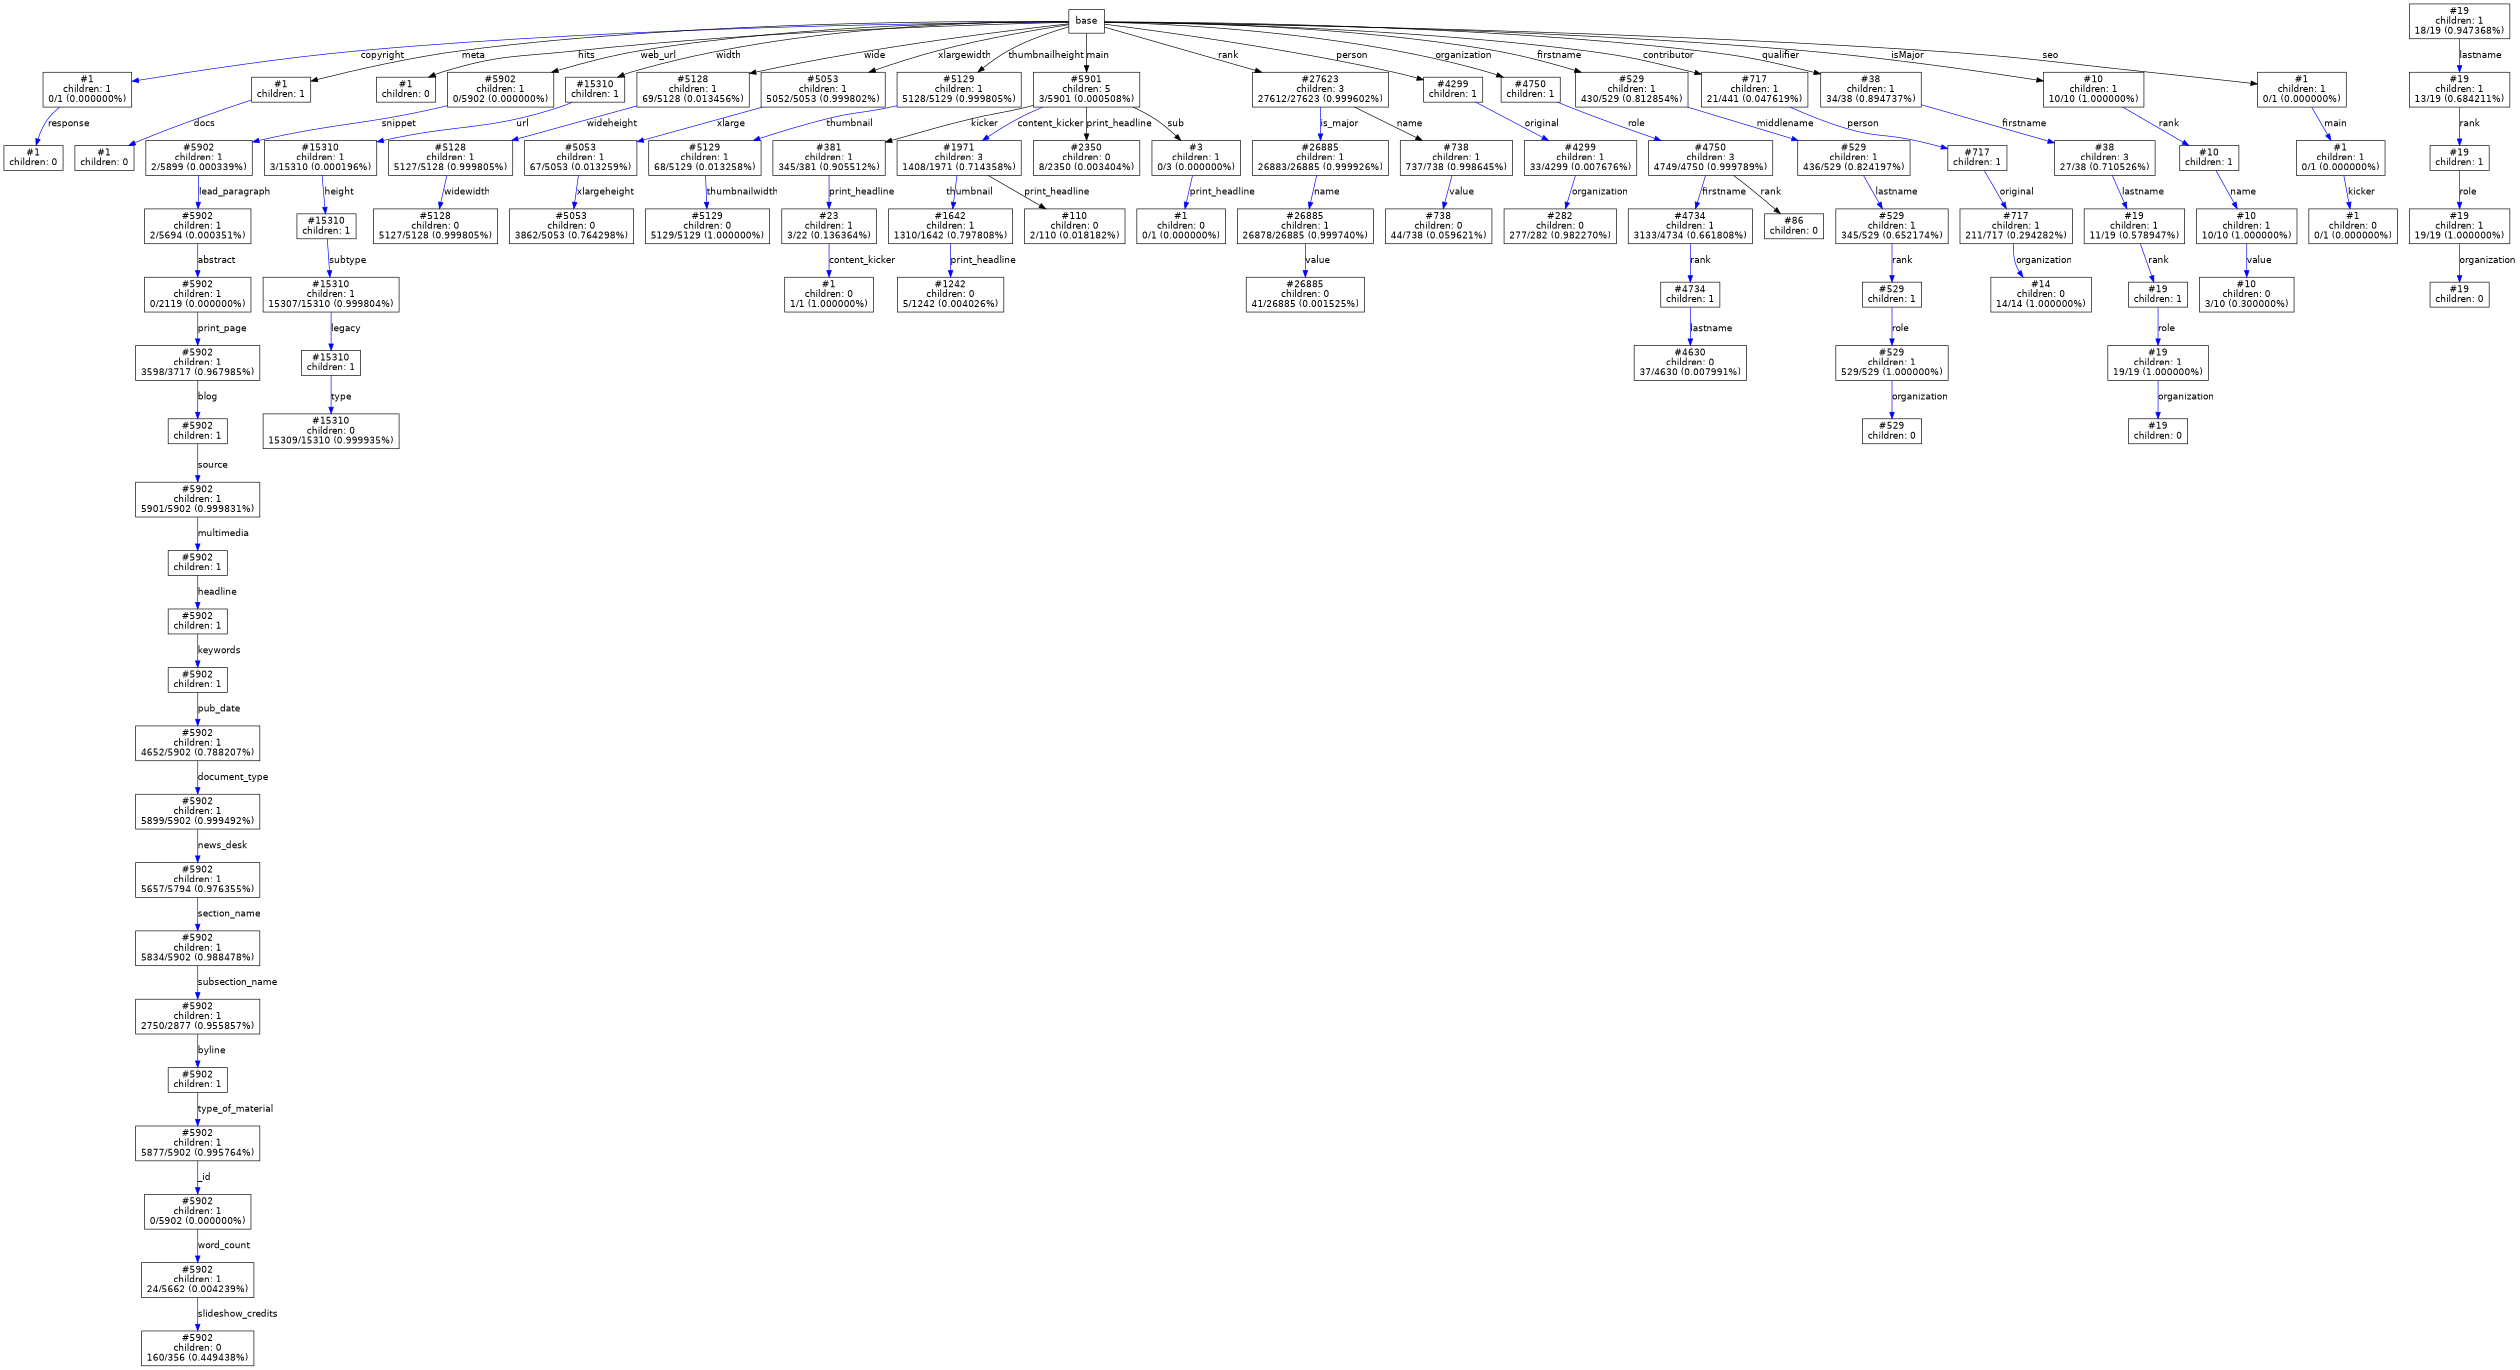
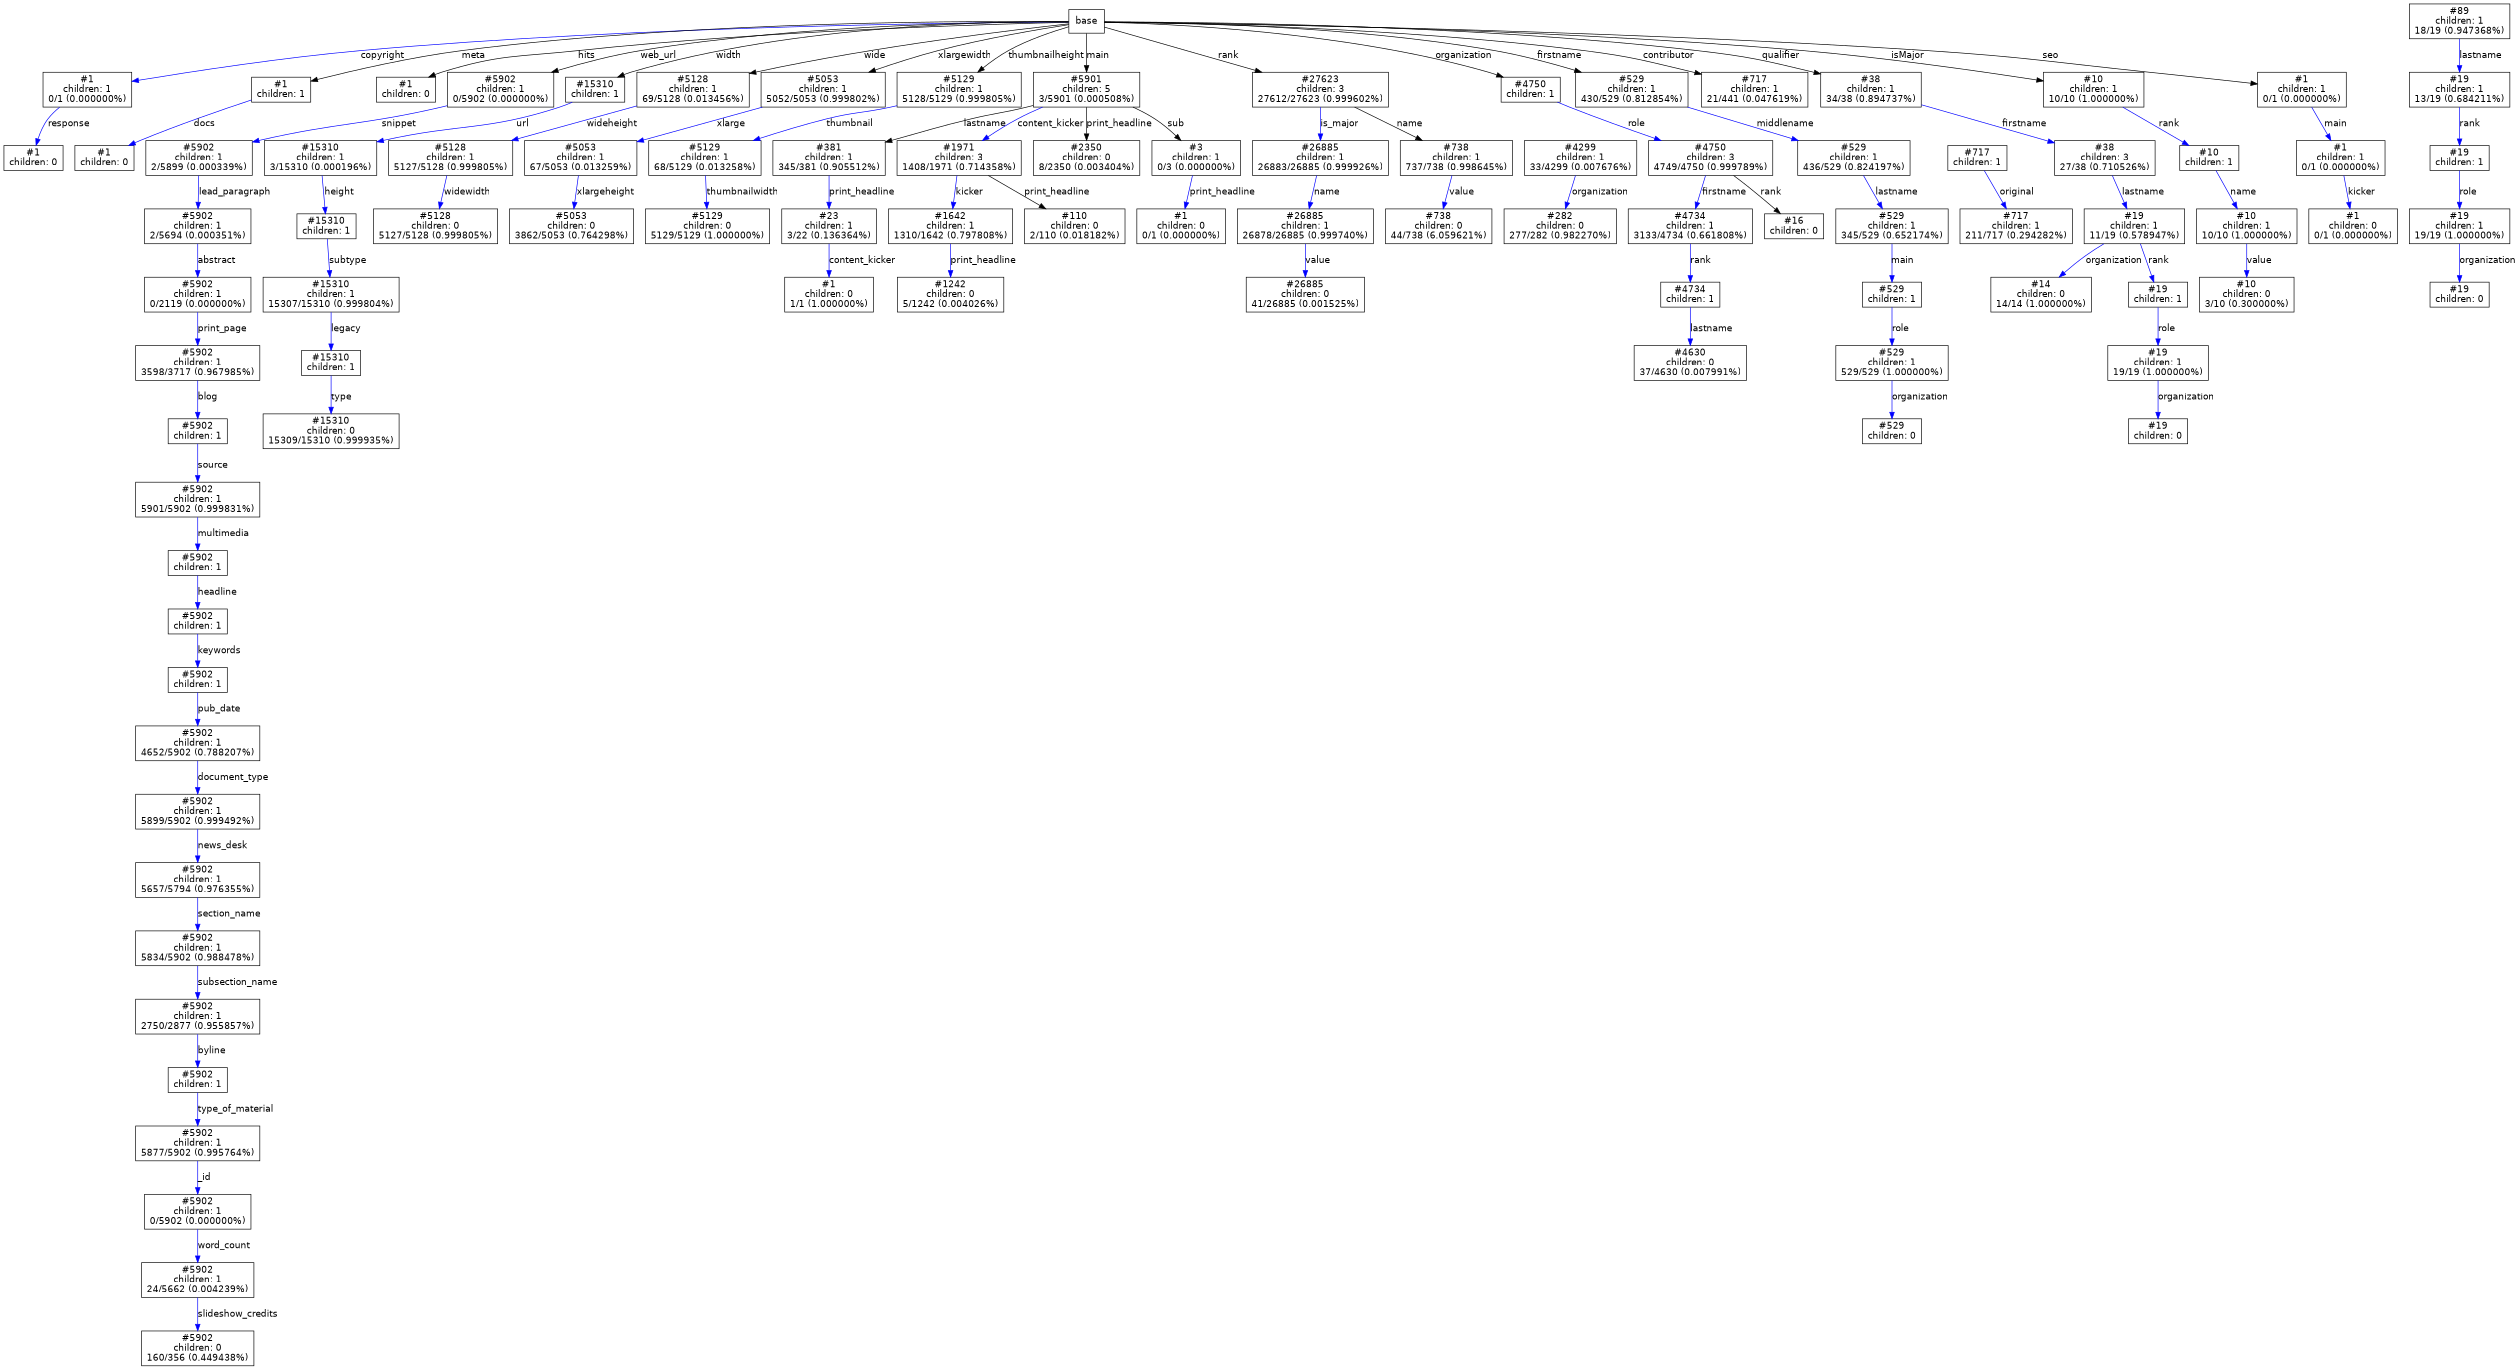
node "#19 children: 1 18/19 (0.947368%)": label "#19 children: 1 18/19 (0.947368%)" -> "#89 children: 1 18/19 (0.947368%)"
node "#4299 children: 1": removed
edge "#5901 children: 5 3/5901 (0.000508%)" -> "#381 children: 1 345/381 (0.905512%)": label "kicker" -> "lastname"
edge "#717 children: 1 21/441 (0.047619%)" -> "#717 children: 1": removed, label "person"
edge "#1971 children: 3 1408/1971 (0.714358%)" -> "#1642 children: 1 1310/1642 (0.797808%)": label "thumbnail" -> "kicker"
node "#738 children: 0 44/738 (0.059621%)": label "#738 children: 0 44/738 (0.059621%)" -> "#738 children: 0 44/738 (6.059621%)"
node "#86 children: 0": label "#86 children: 0" -> "#16 children: 0"
edge "#717 children: 1 211/717 (0.294282%)" -> "#14 children: 0 14/14 (1.000000%)": now "#19 children: 1 11/19 (0.578947%)" -> "#14 children: 0 14/14 (1.000000%)"
edge "#529 children: 1 345/529 (0.652174%)" -> "#529 children: 1": label "rank" -> "main"
